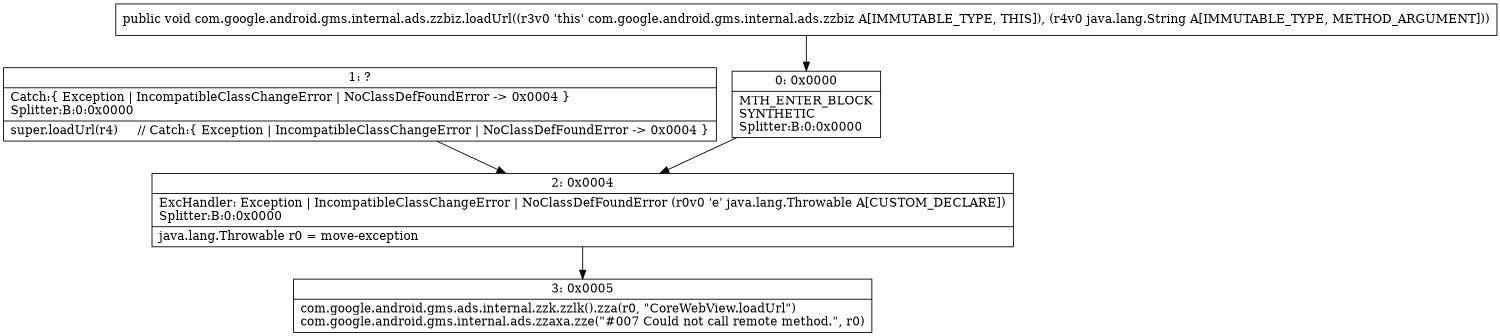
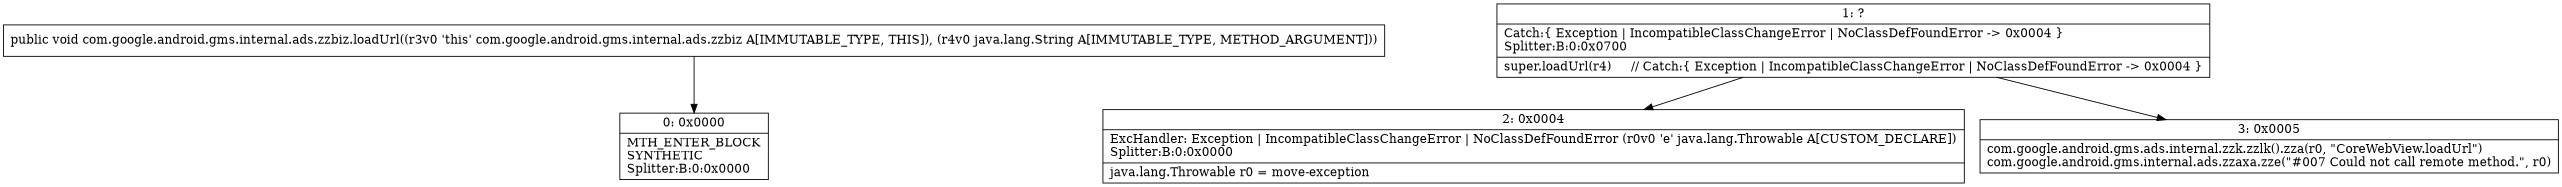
node "1: ?": text "Splitter:B:0:0x0000" -> "Splitter:B:0:0x0700"
edge "0: 0x0000" -> "2: 0x0004": removed
edge "2: 0x0004" -> "3: 0x0005": now "1: ?" -> "3: 0x0005"
